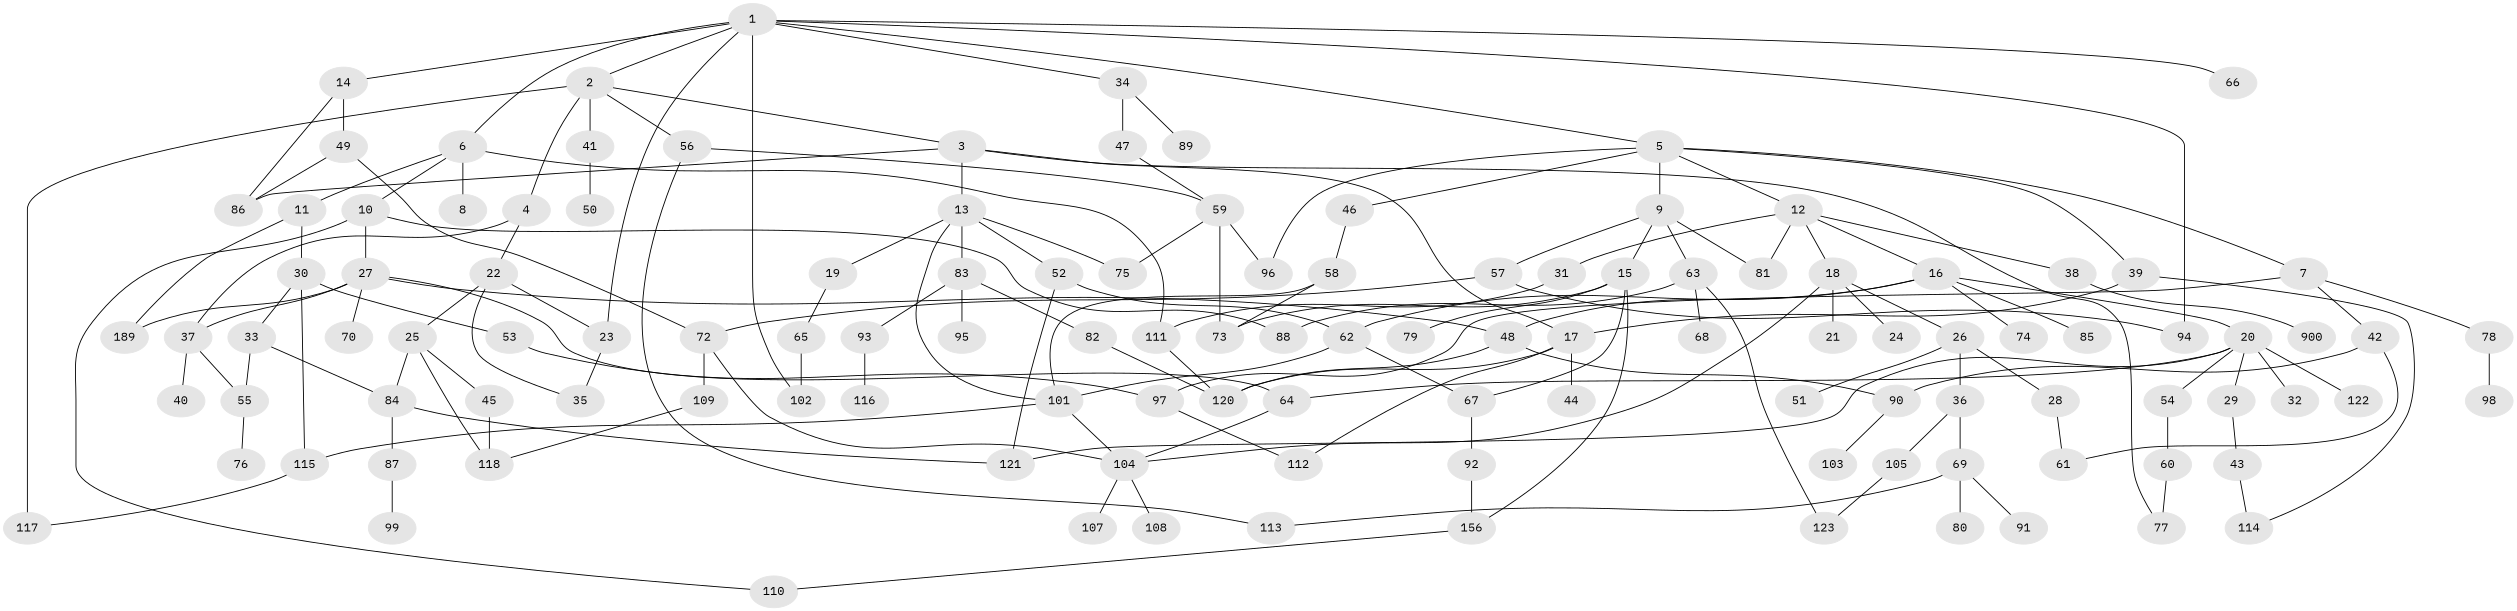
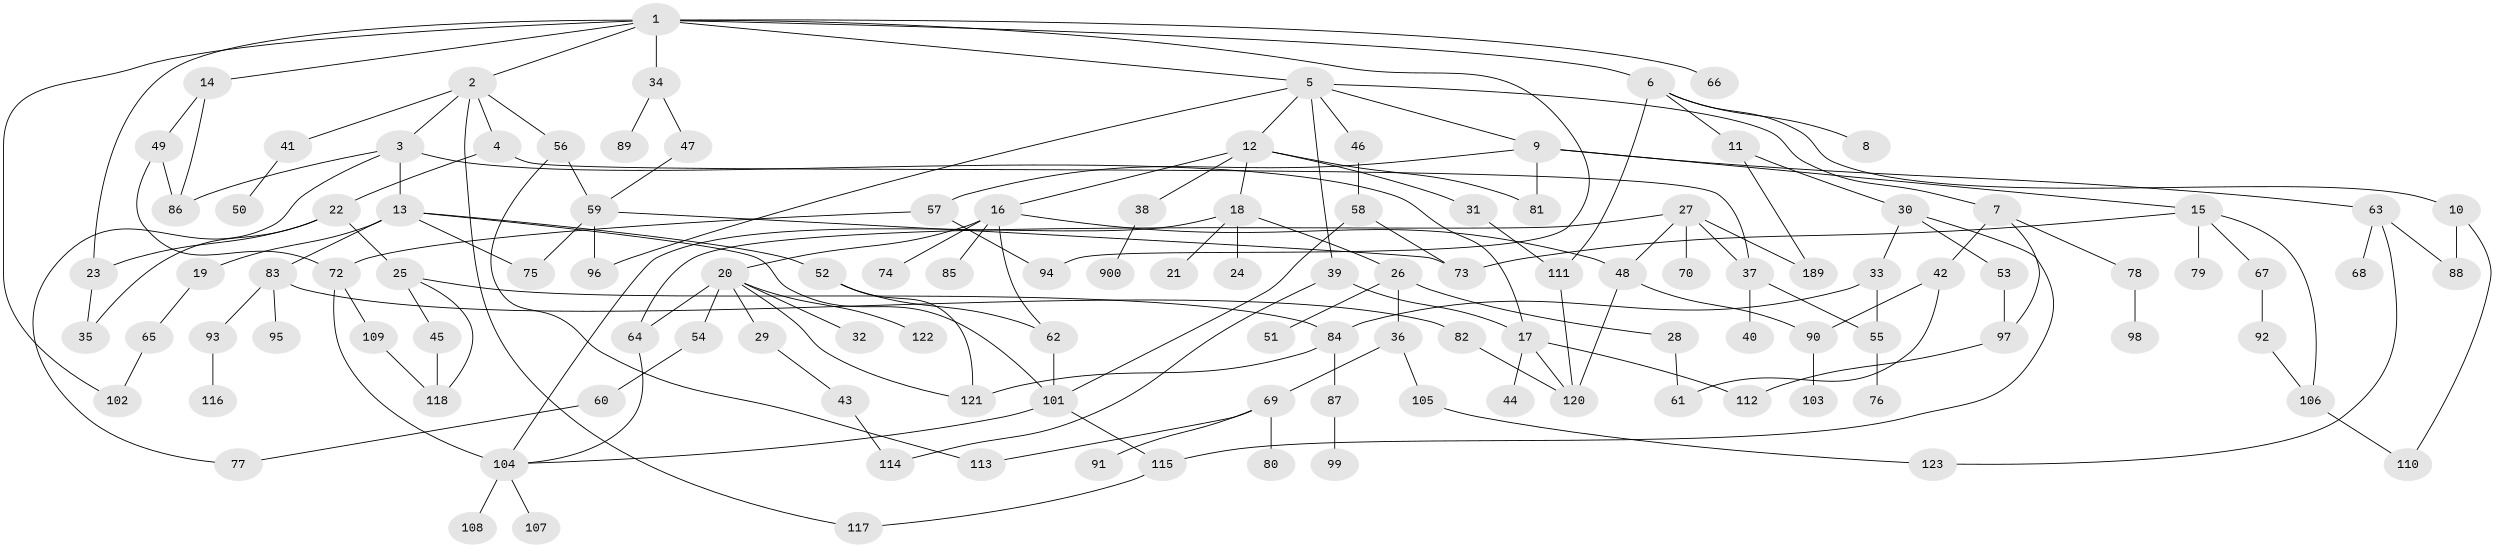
edge "10" -- "27": removed
edge "62" -- "67": removed
node "156": label "156" -> "106"
